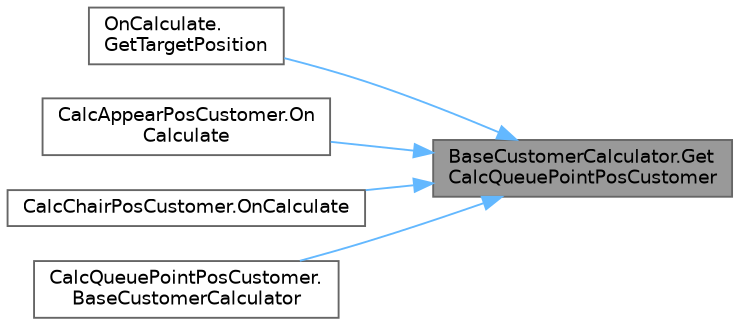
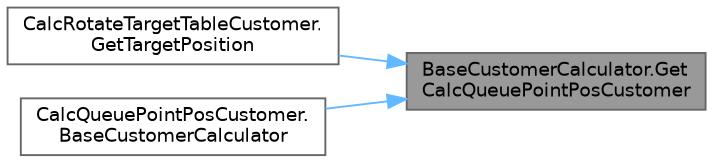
node "OnCalculate. GetTargetPosition": label "OnCalculate. GetTargetPosition" -> "CalcRotateTargetTableCustomer. GetTargetPosition"
node "CalcAppearPosCustomer.On Calculate": removed
node "CalcChairPosCustomer.OnCalculate": removed
